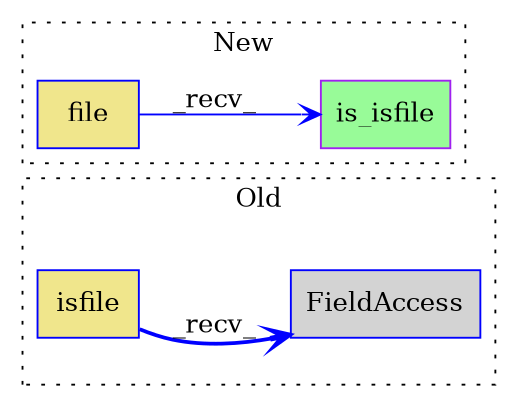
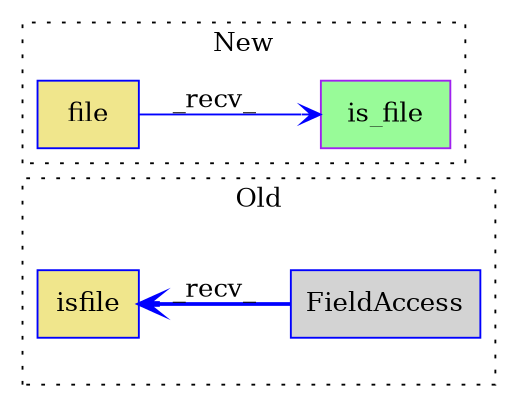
node "is_isfile": label "is_isfile" -> "is_file"
edge "isfile" -> "FieldAccess": reversed
